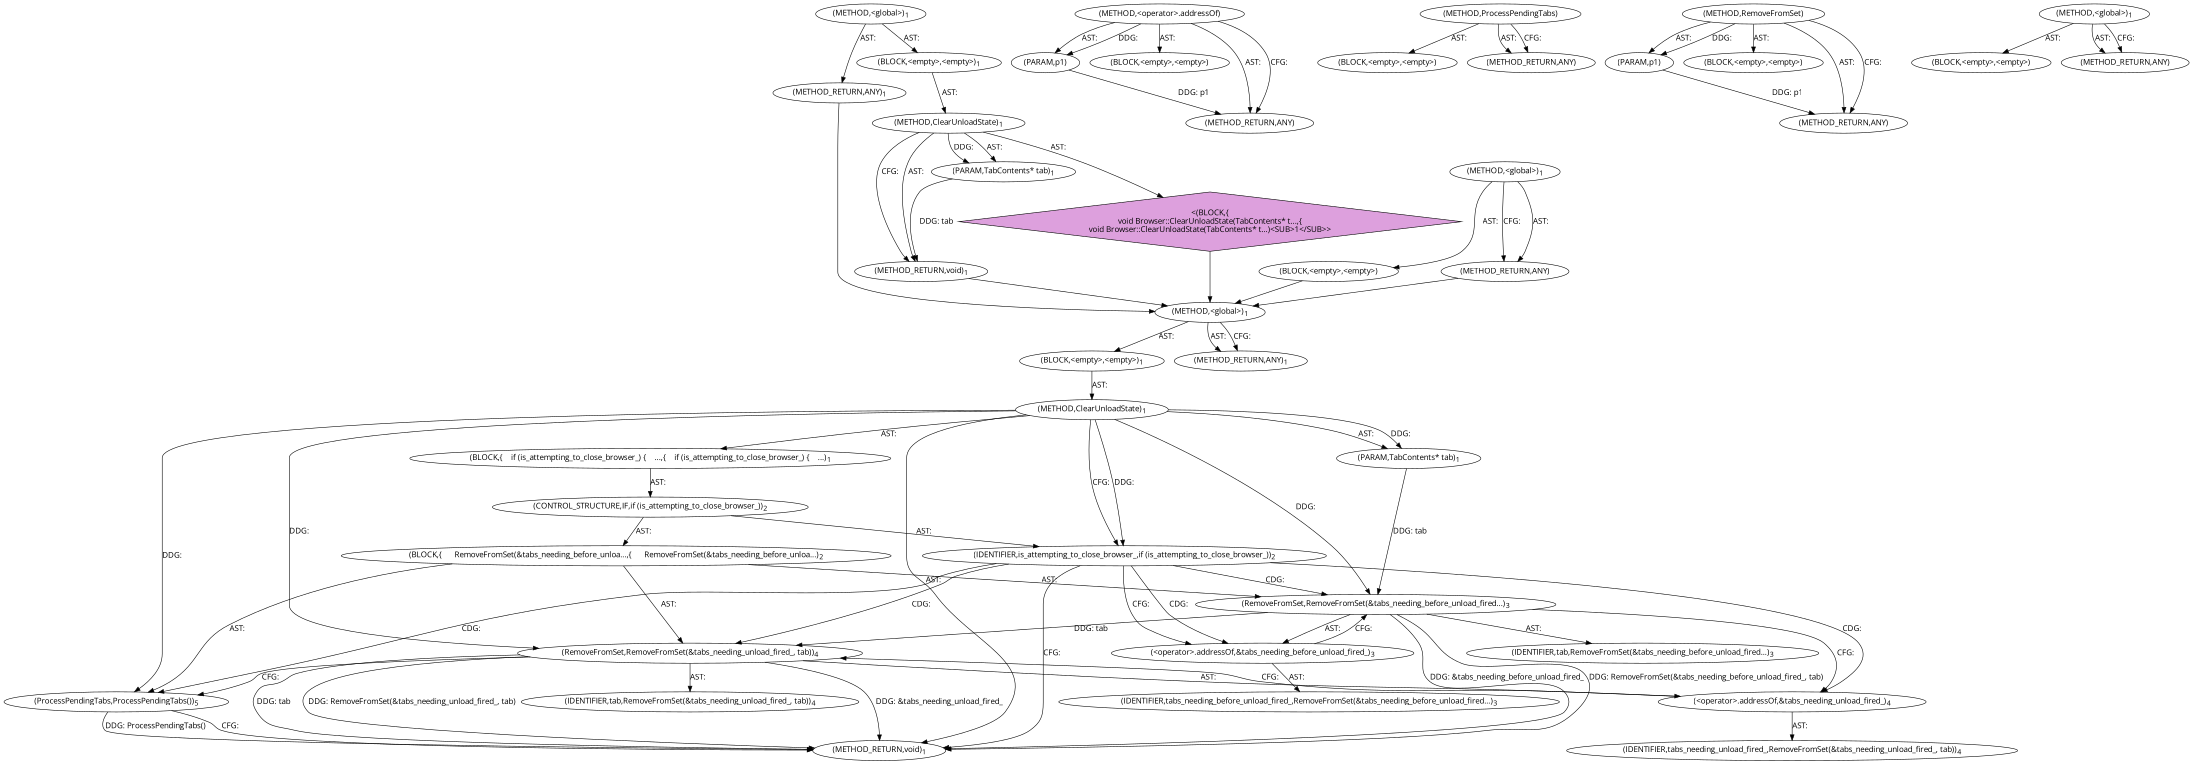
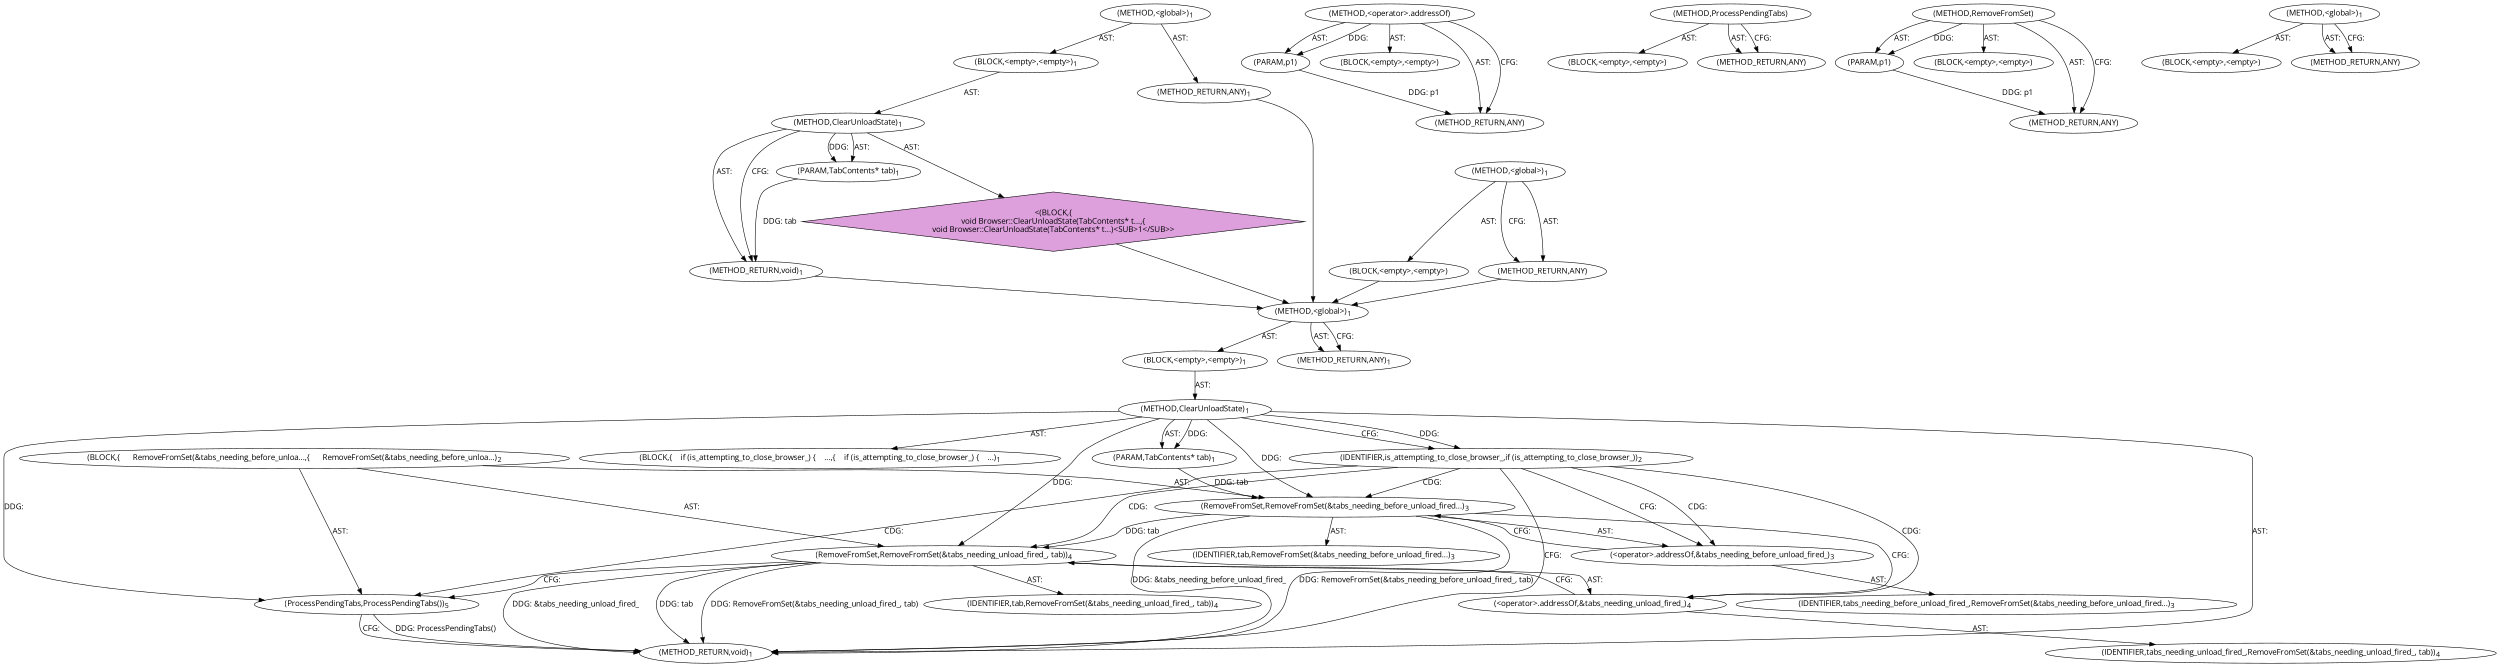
node "(CONTROL_STRUCTURE,IF,if (is_attempting_to_close_browser_))": removed
